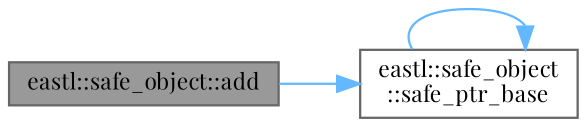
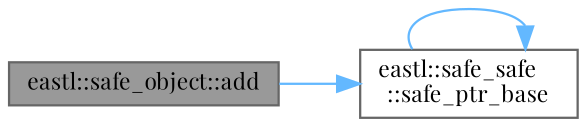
node "eastl::safe_object ::safe_ptr_base": label "eastl::safe_object ::safe_ptr_base" -> "eastl::safe_safe ::safe_ptr_base"
